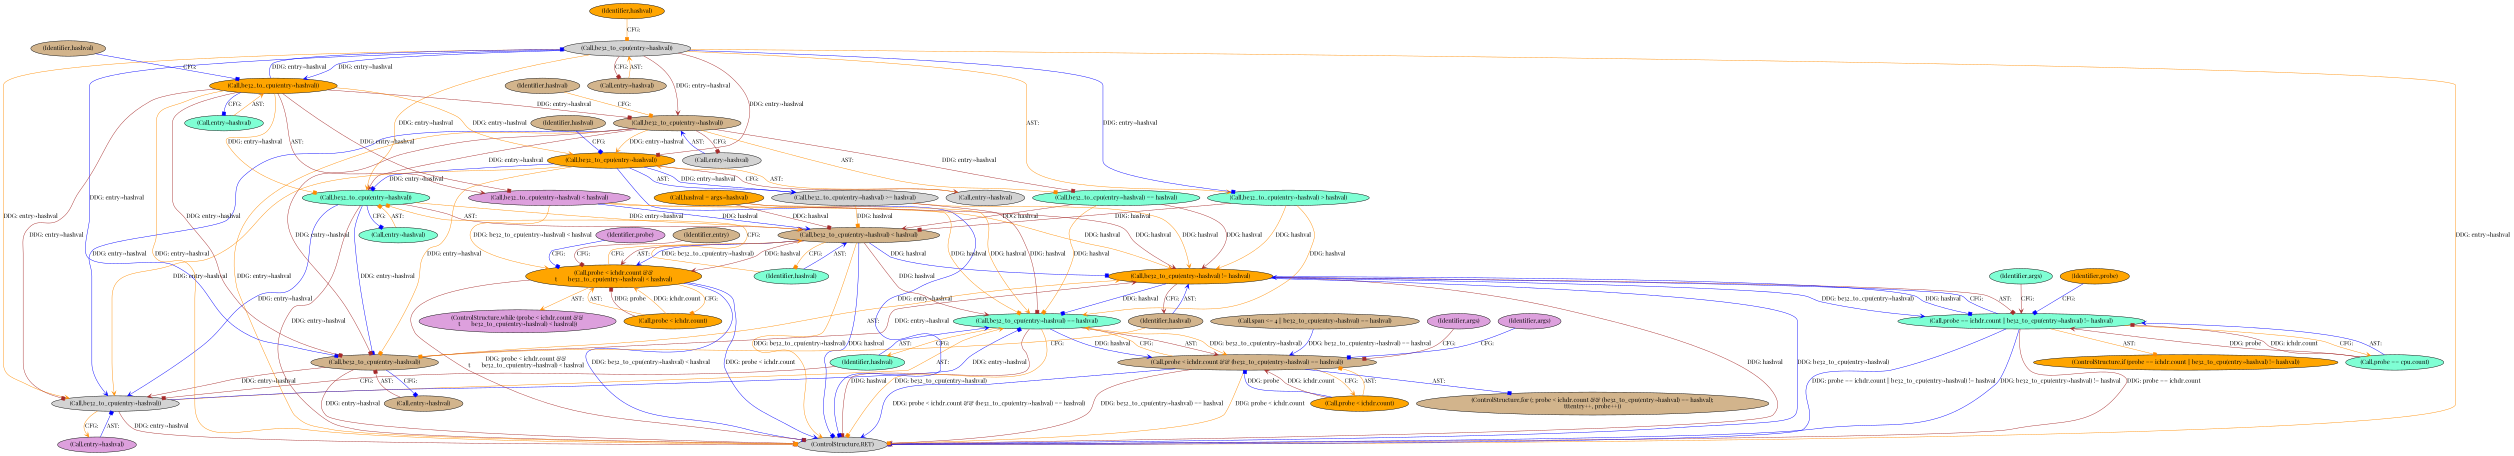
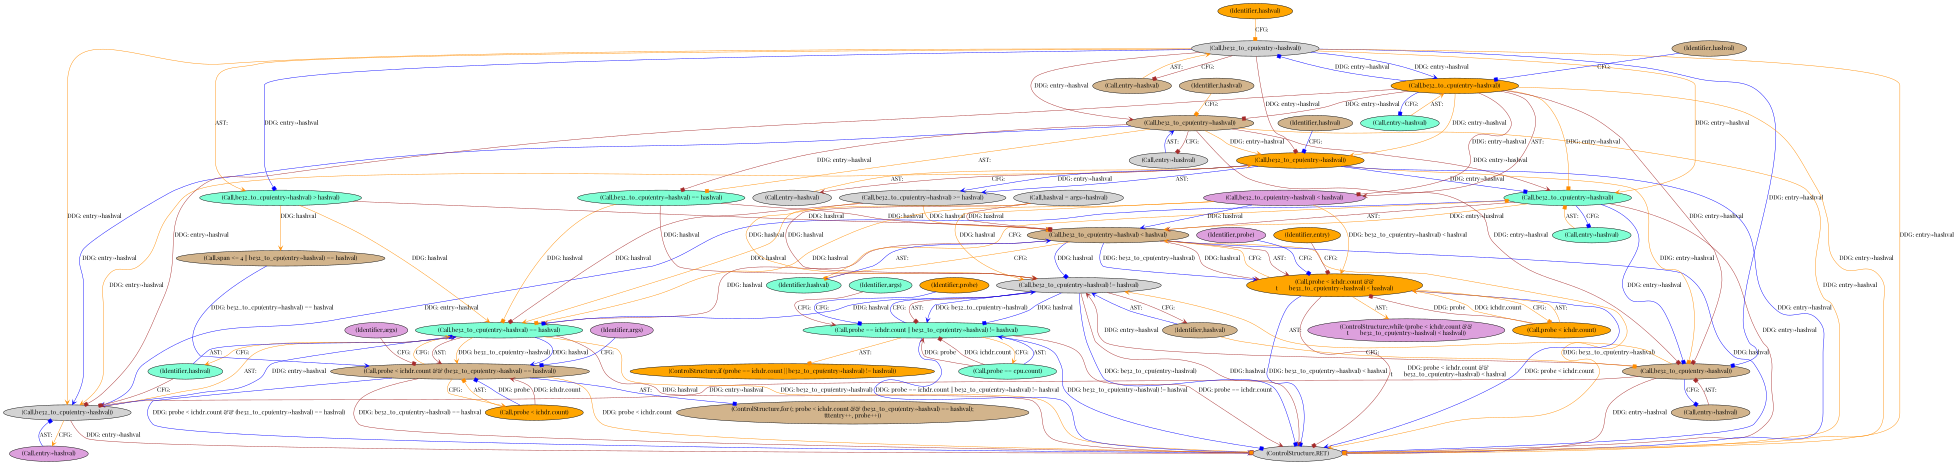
node "(Call,hashval = args->hashval)": fillcolor orange -> lightgrey
node "(Identifier,entry)": fillcolor tan -> orange
edge "(Call,be32_to_cpu(entry->hashval) > hashval)" -> "(Call,be32_to_cpu(entry->hashval) != hashval)": now "(Call,be32_to_cpu(entry->hashval) > hashval)" -> "(Call,span <= 4 || be32_to_cpu(entry->hashval) == hashval)"
node "(Call,be32_to_cpu(entry->hashval) != hashval)": fillcolor orange -> lightgrey
